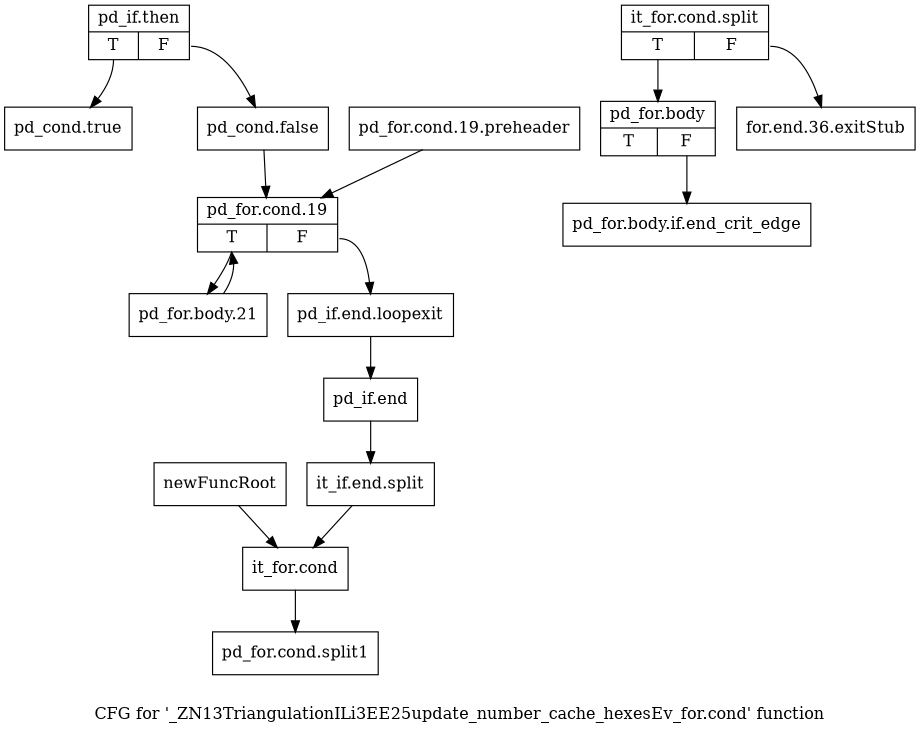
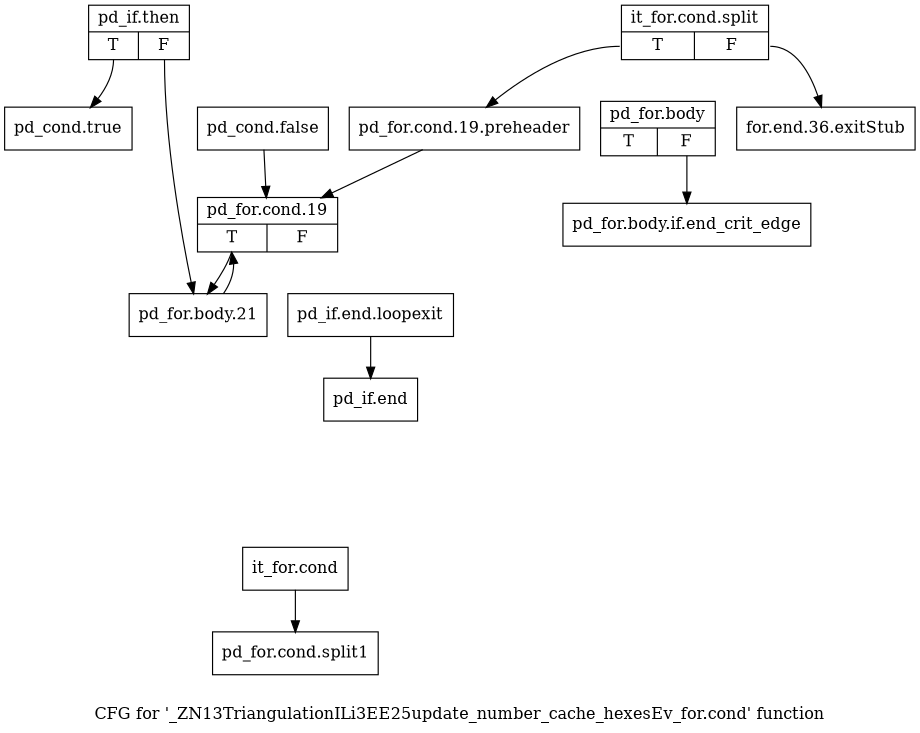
edge "pd_if.then" -> "pd_cond.false": now "pd_if.then" -> "pd_for.body.21"
edge "it_for.cond.split" -> "pd_for.body": now "it_for.cond.split" -> "pd_for.cond.19.preheader"
edge "pd_for.cond.19" -> "pd_if.end.loopexit": removed
node "newFuncRoot": removed
node "it_if.end.split": removed
